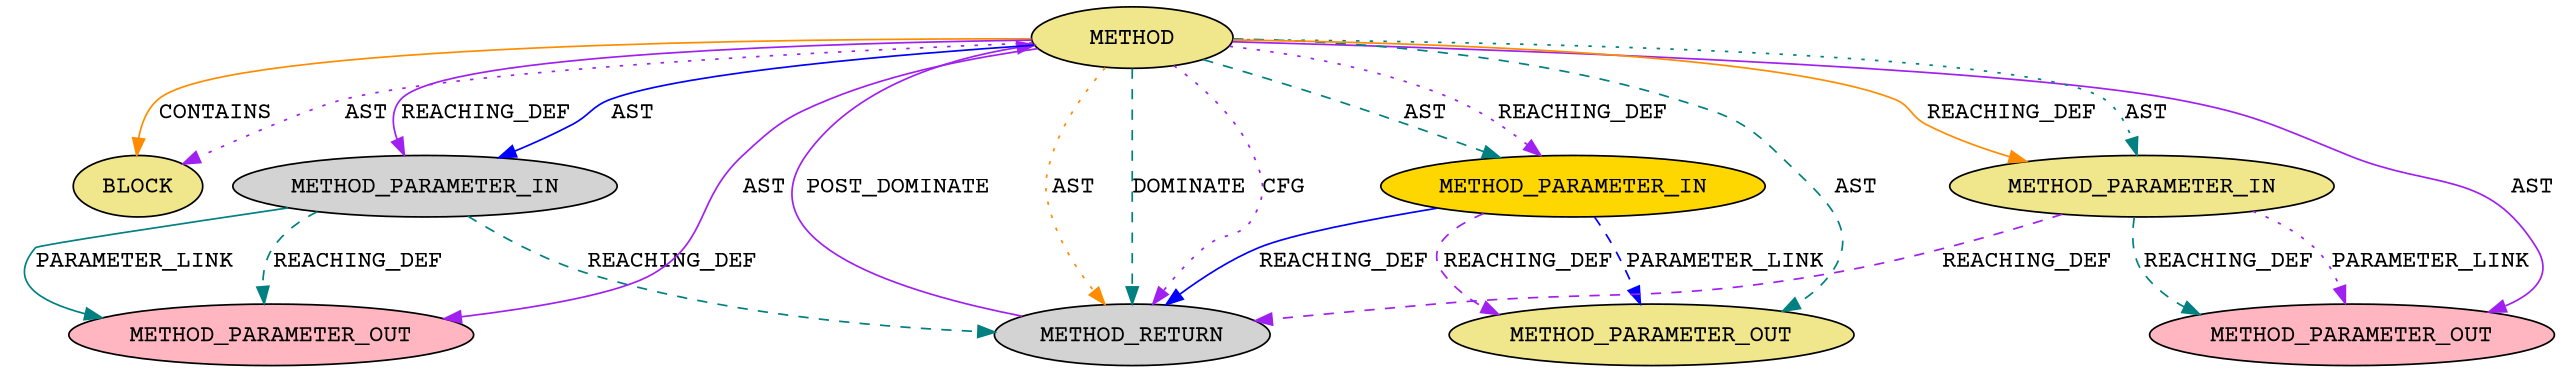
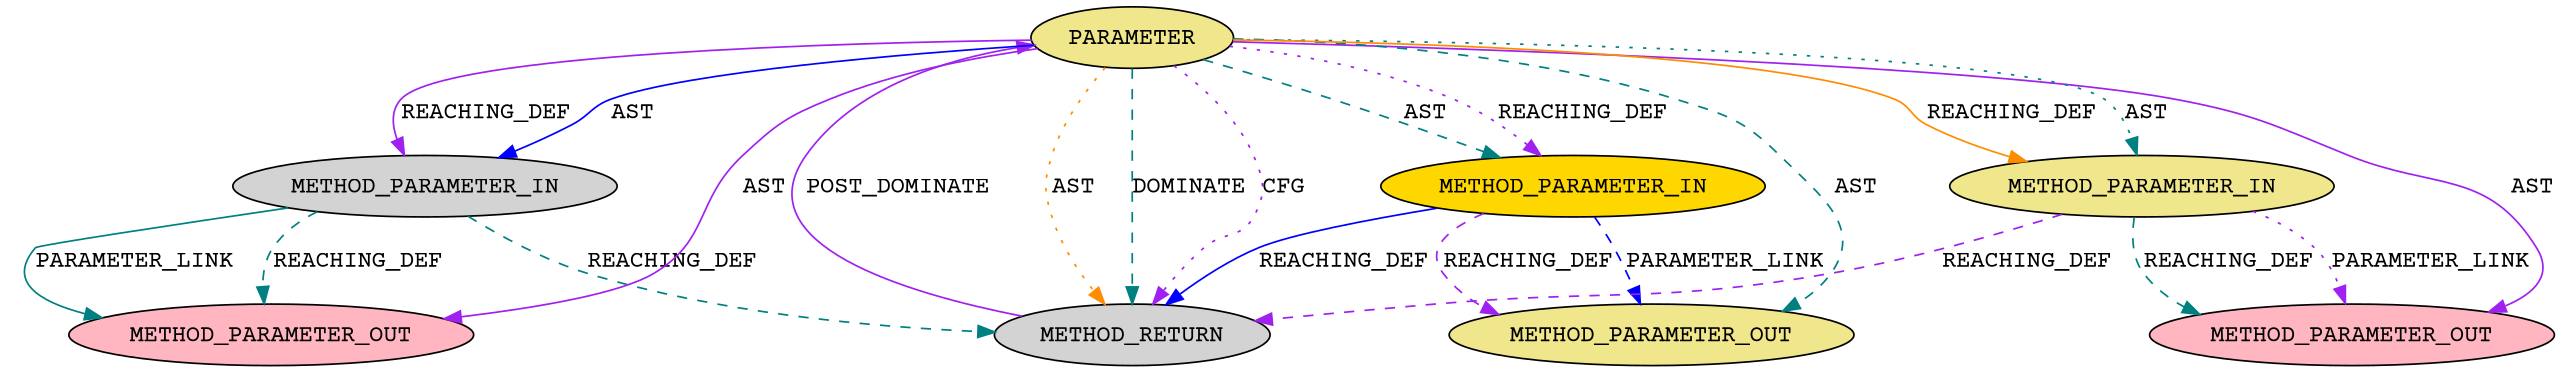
node "METHOD": label "METHOD" -> "PARAMETER"
node "BLOCK": removed
